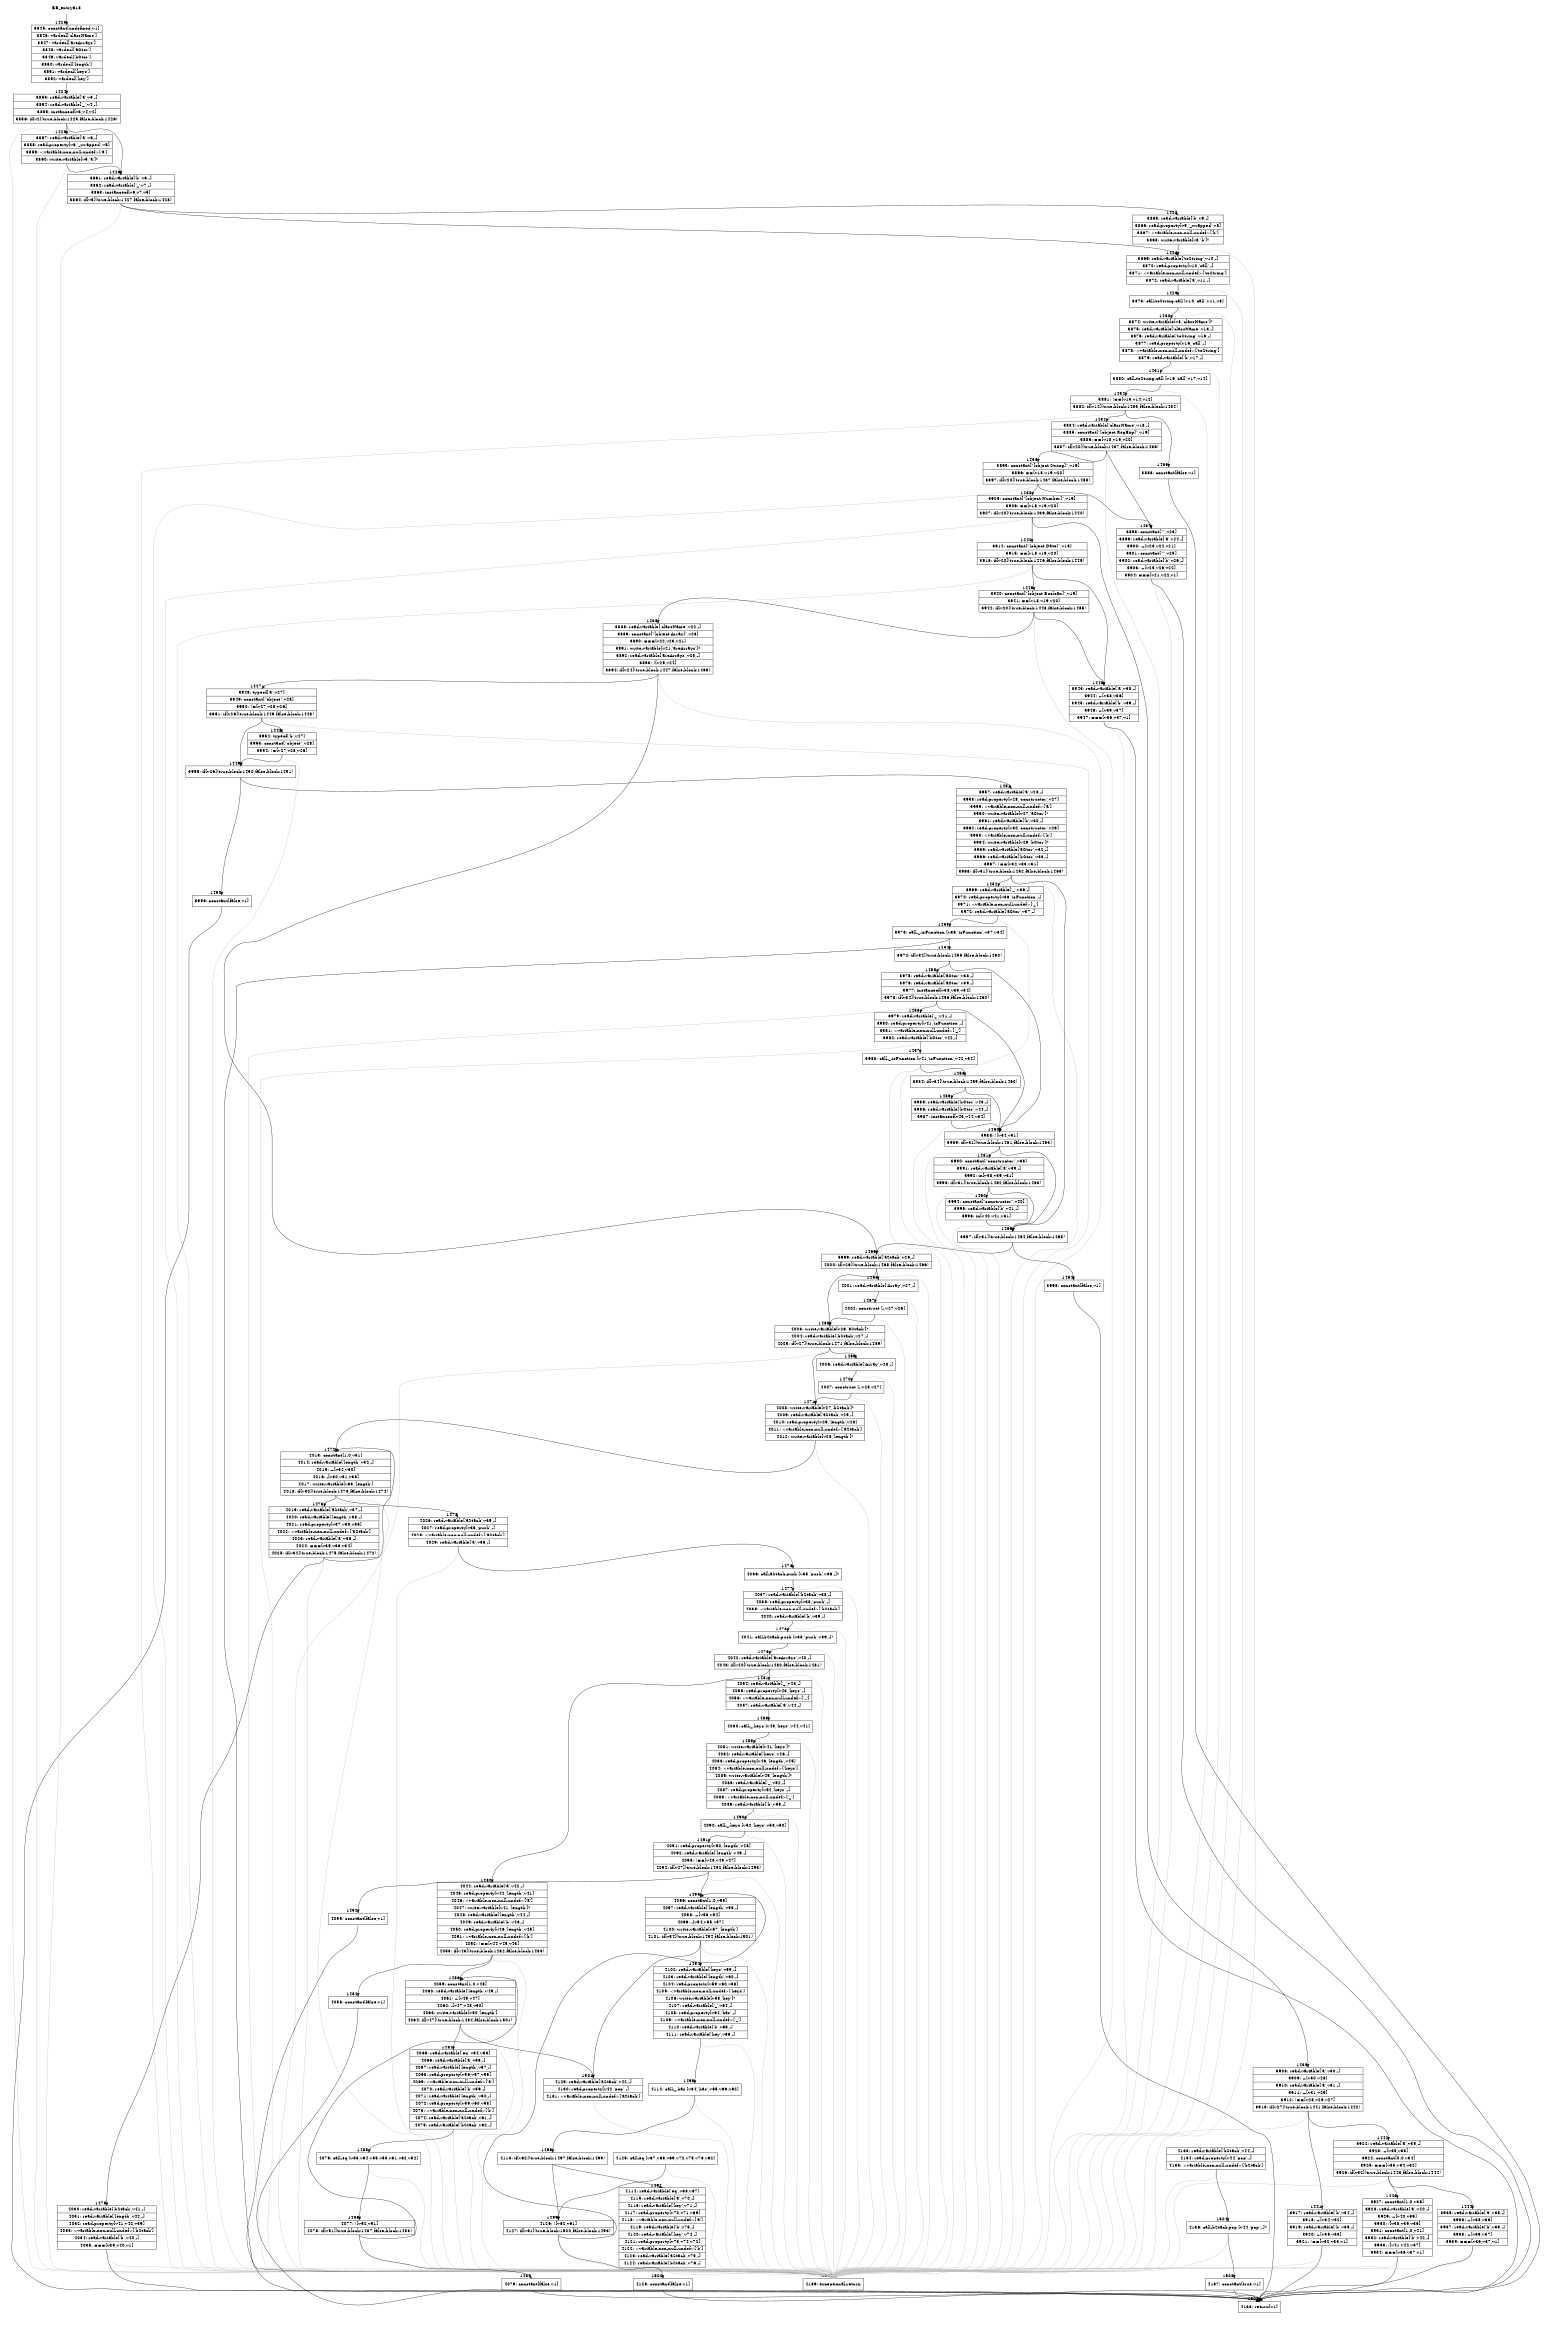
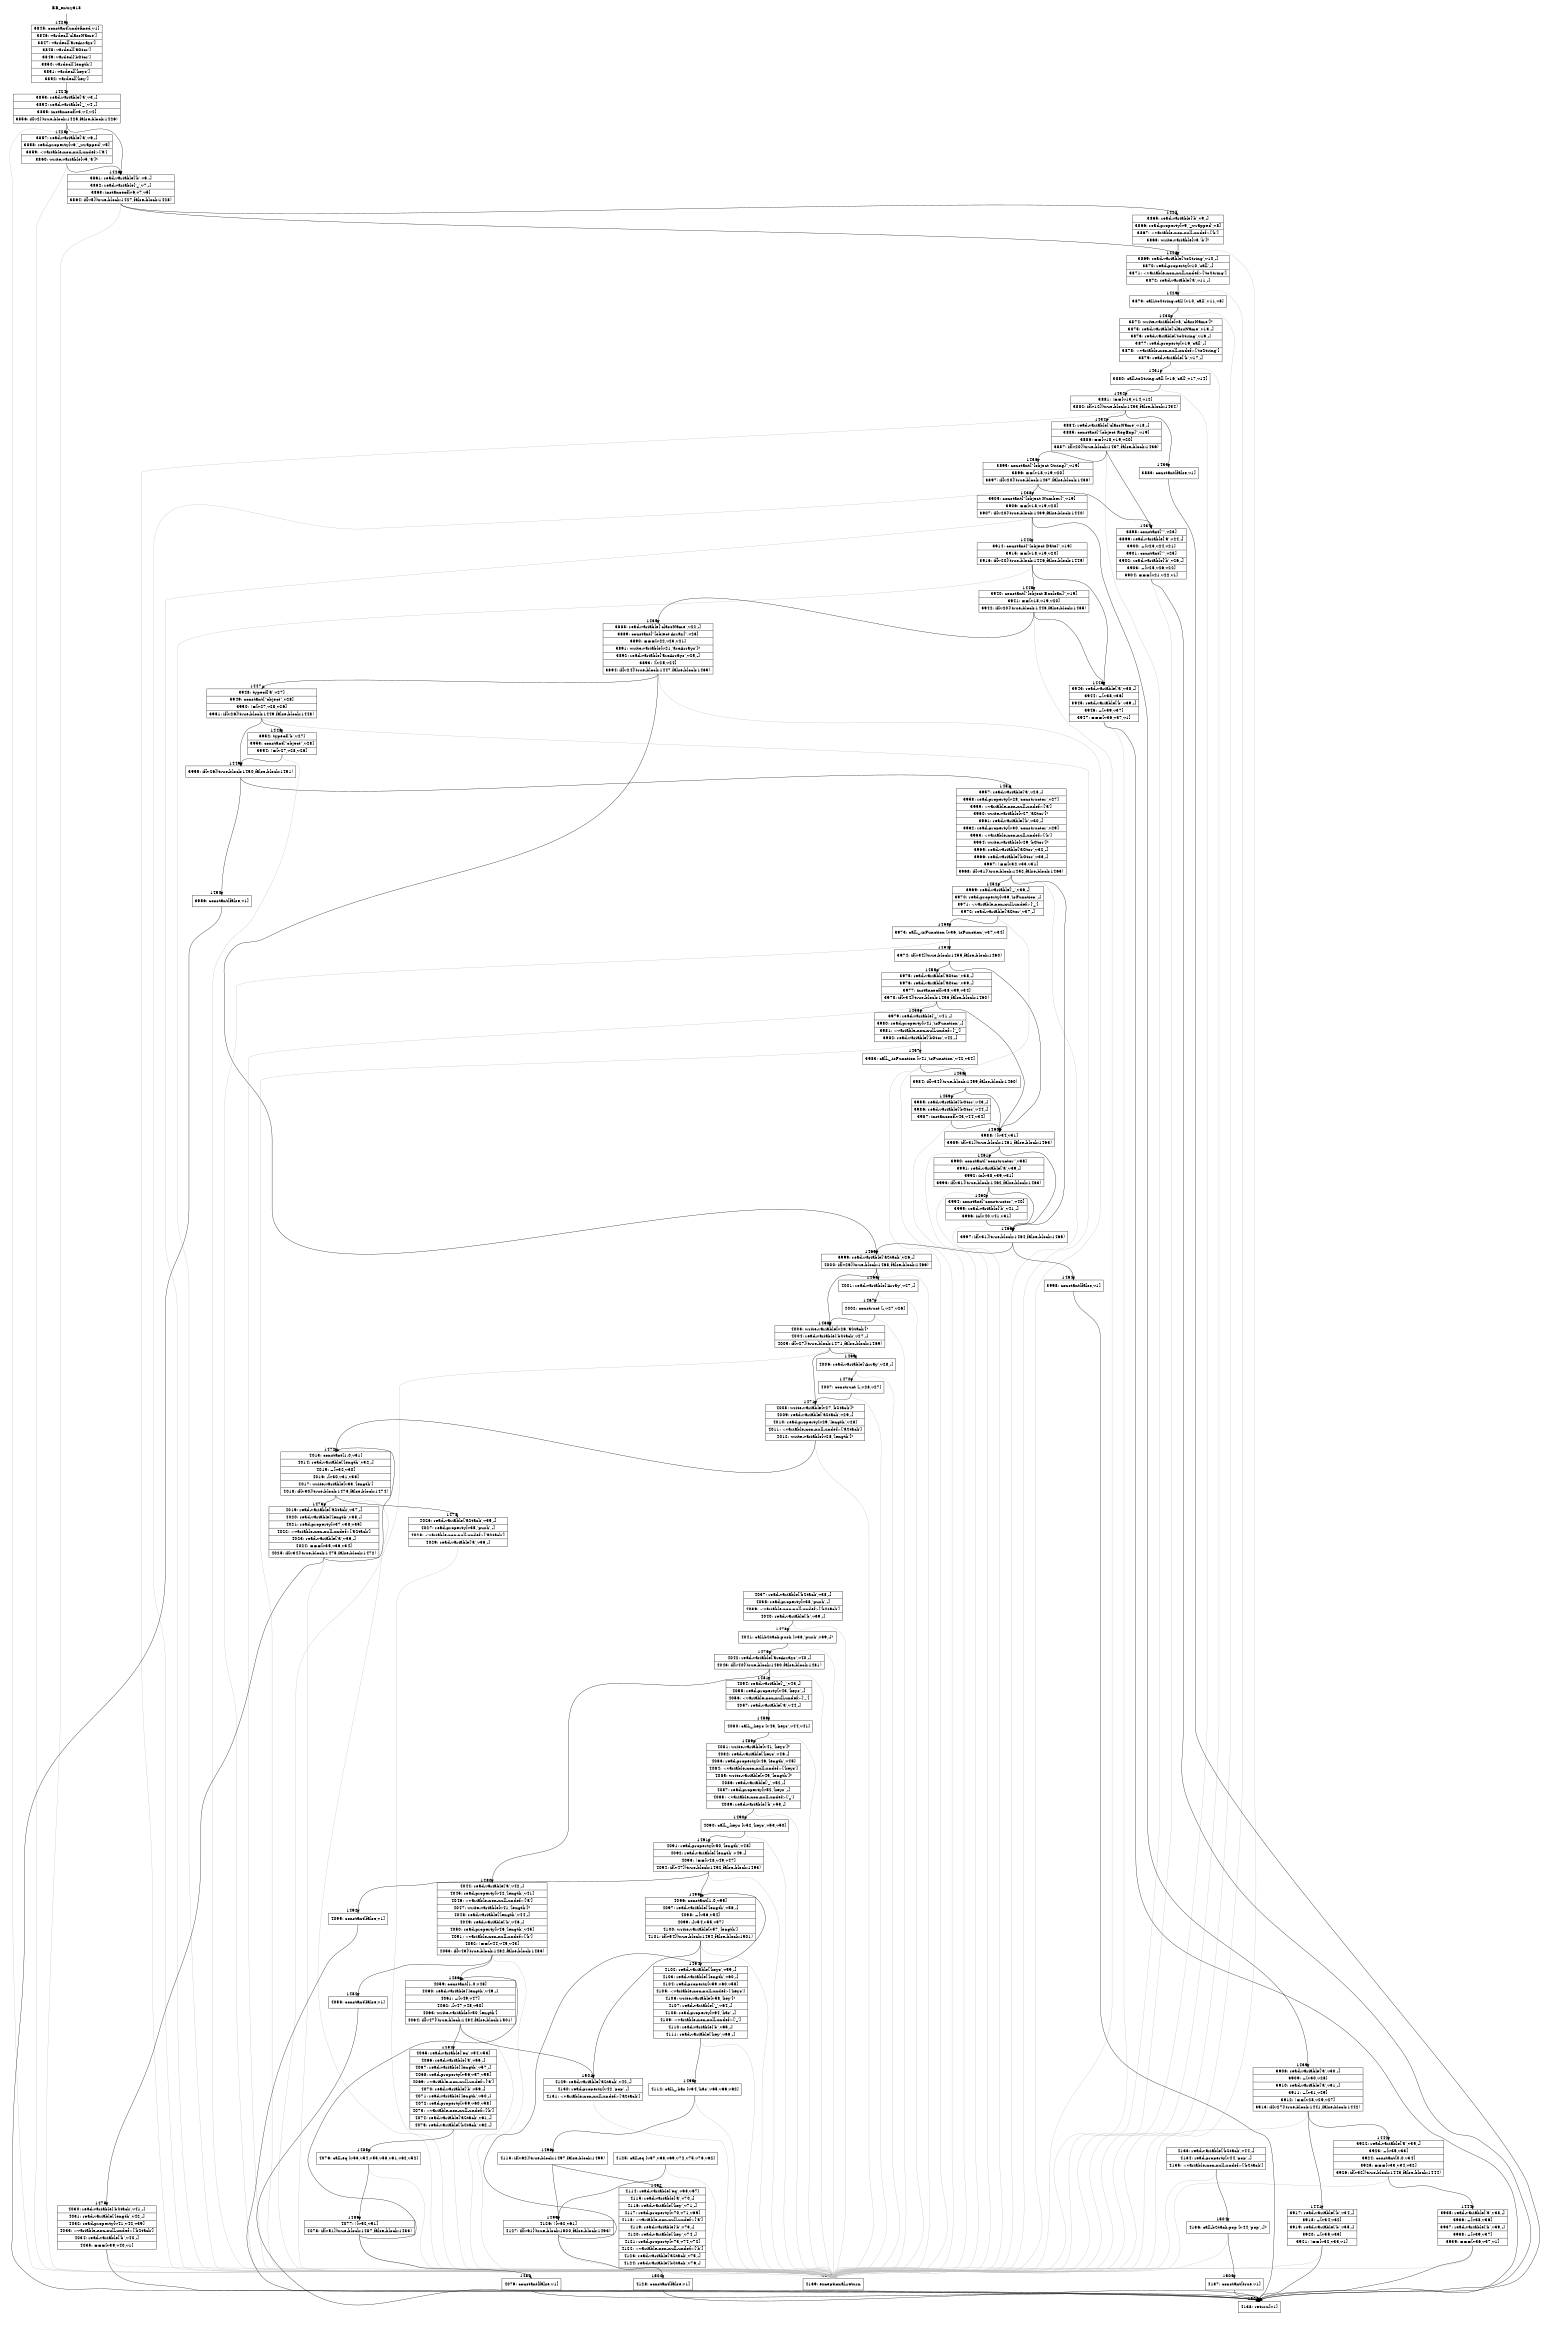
edge "3973: call-_.isFunction [v36,'isFunction',v37,v34]" -> "4139: exceptional-return": color black -> gray
node "4036: call-aStack.push [v35,'push',v36,-]*": removed
node "3927: constant[1.0,v38]": removed
